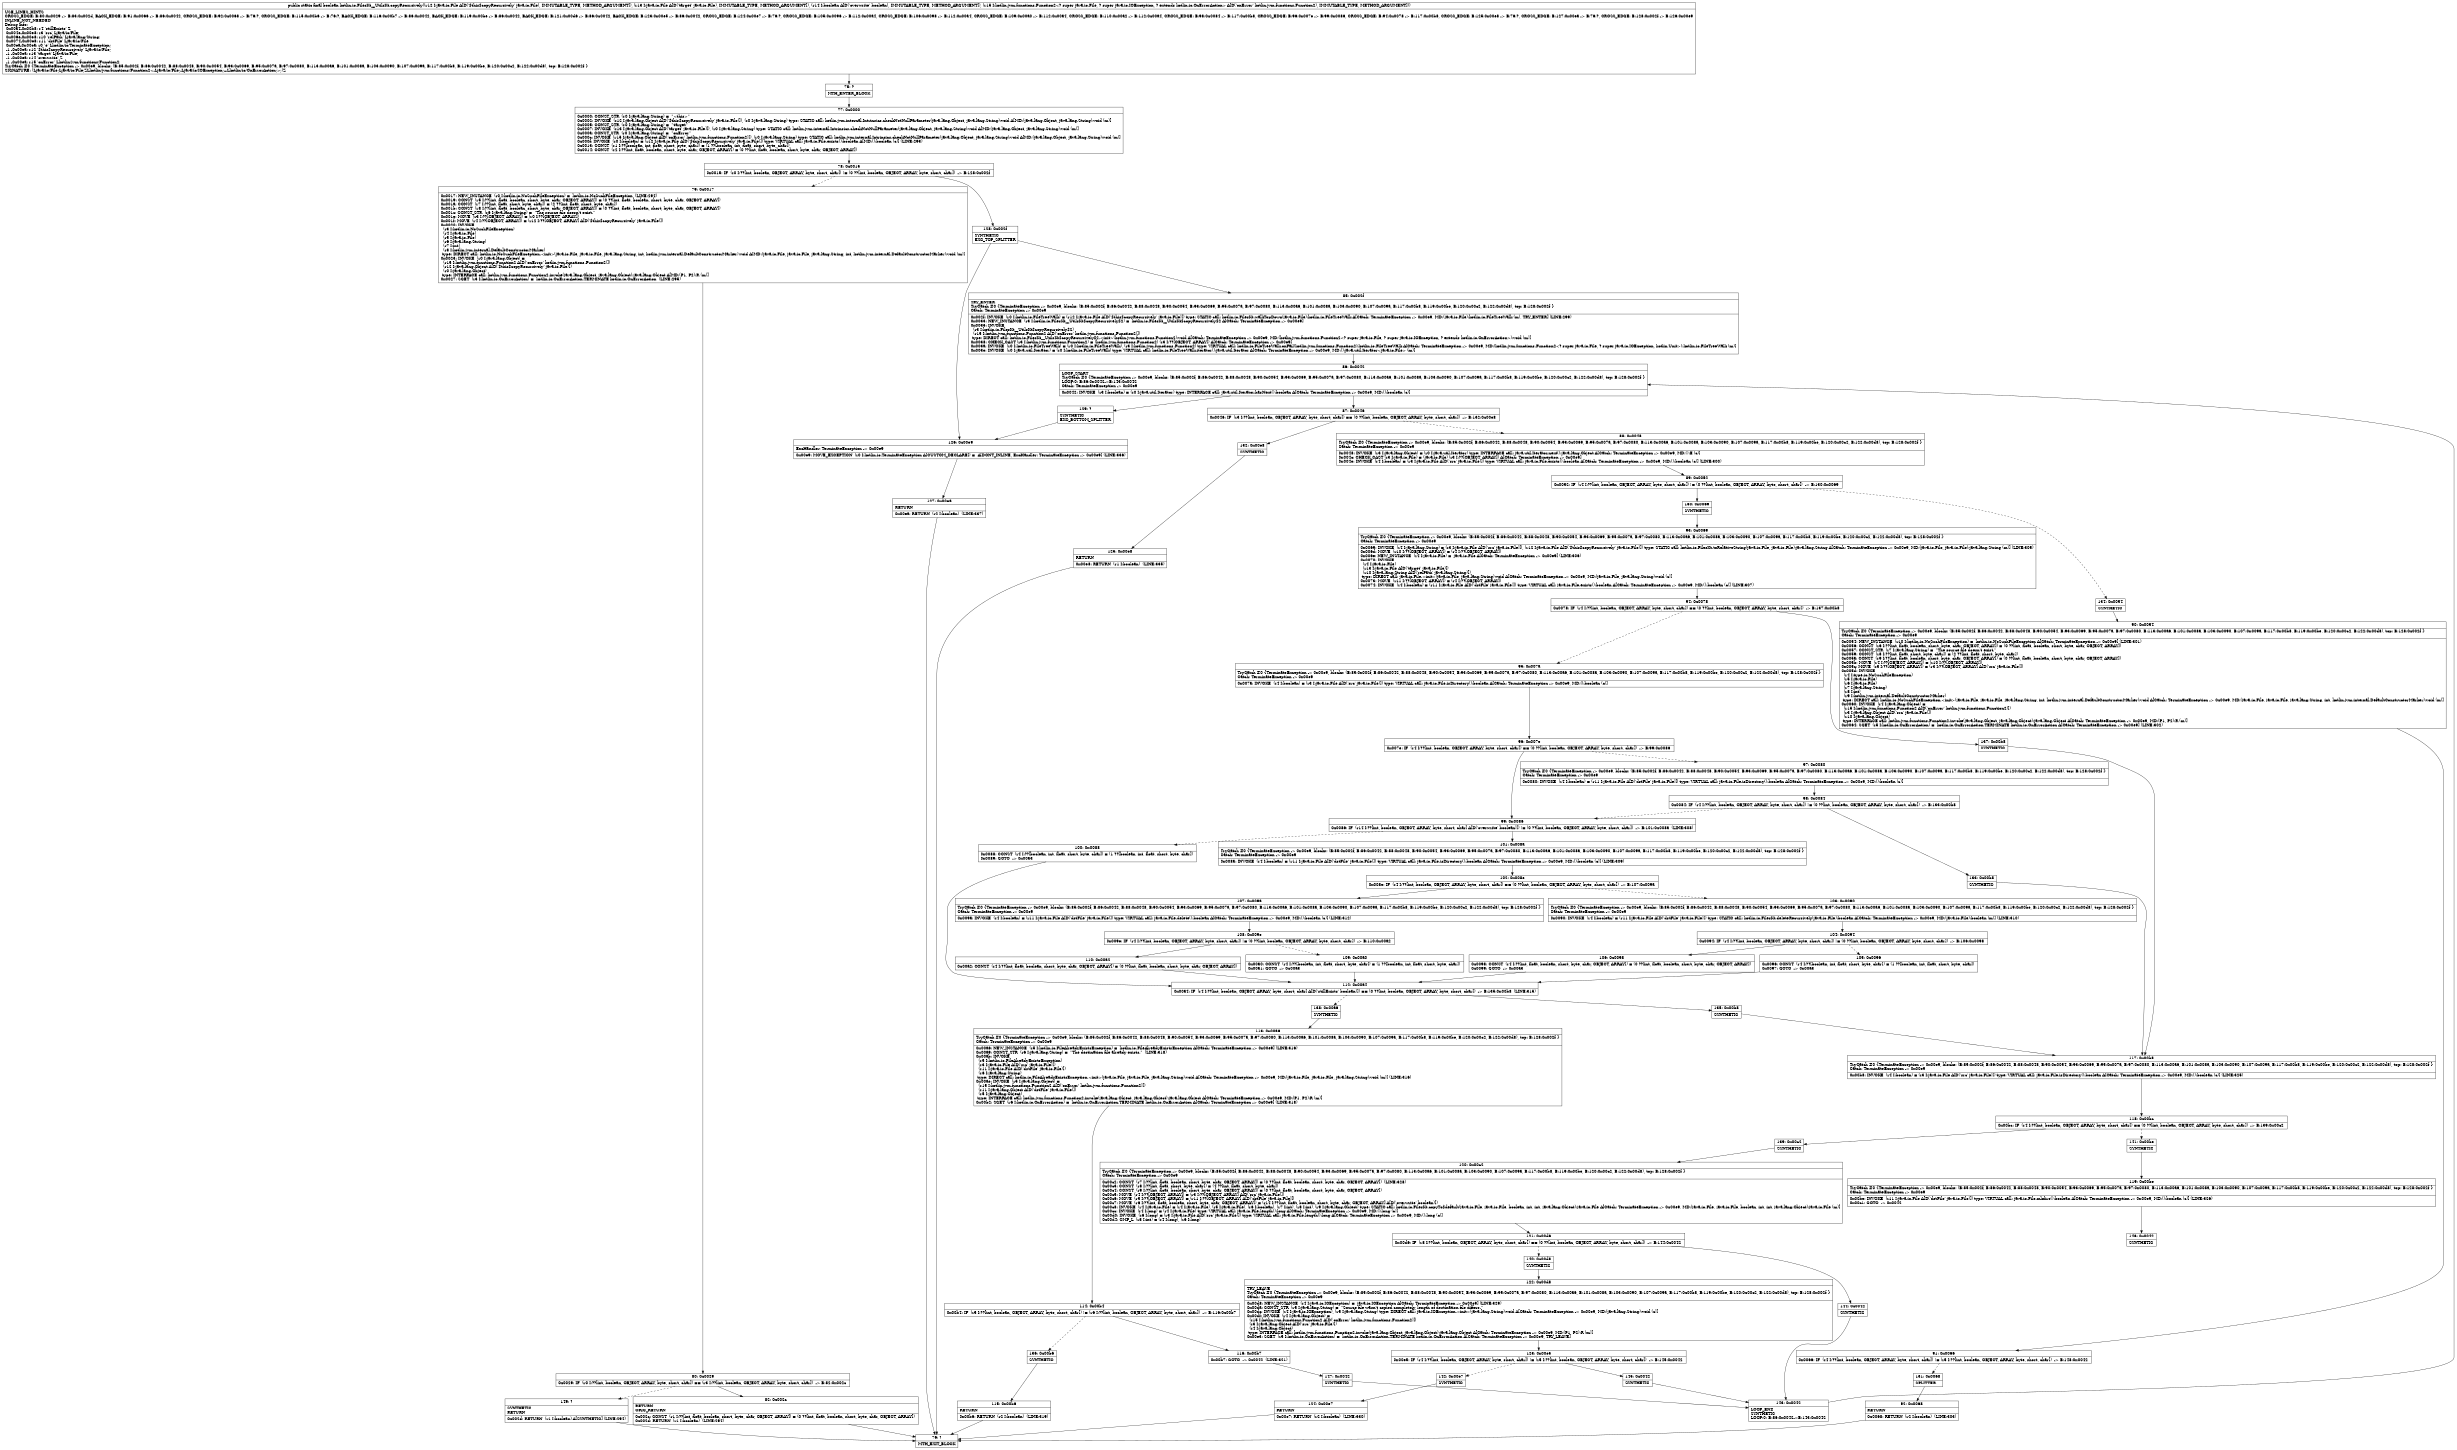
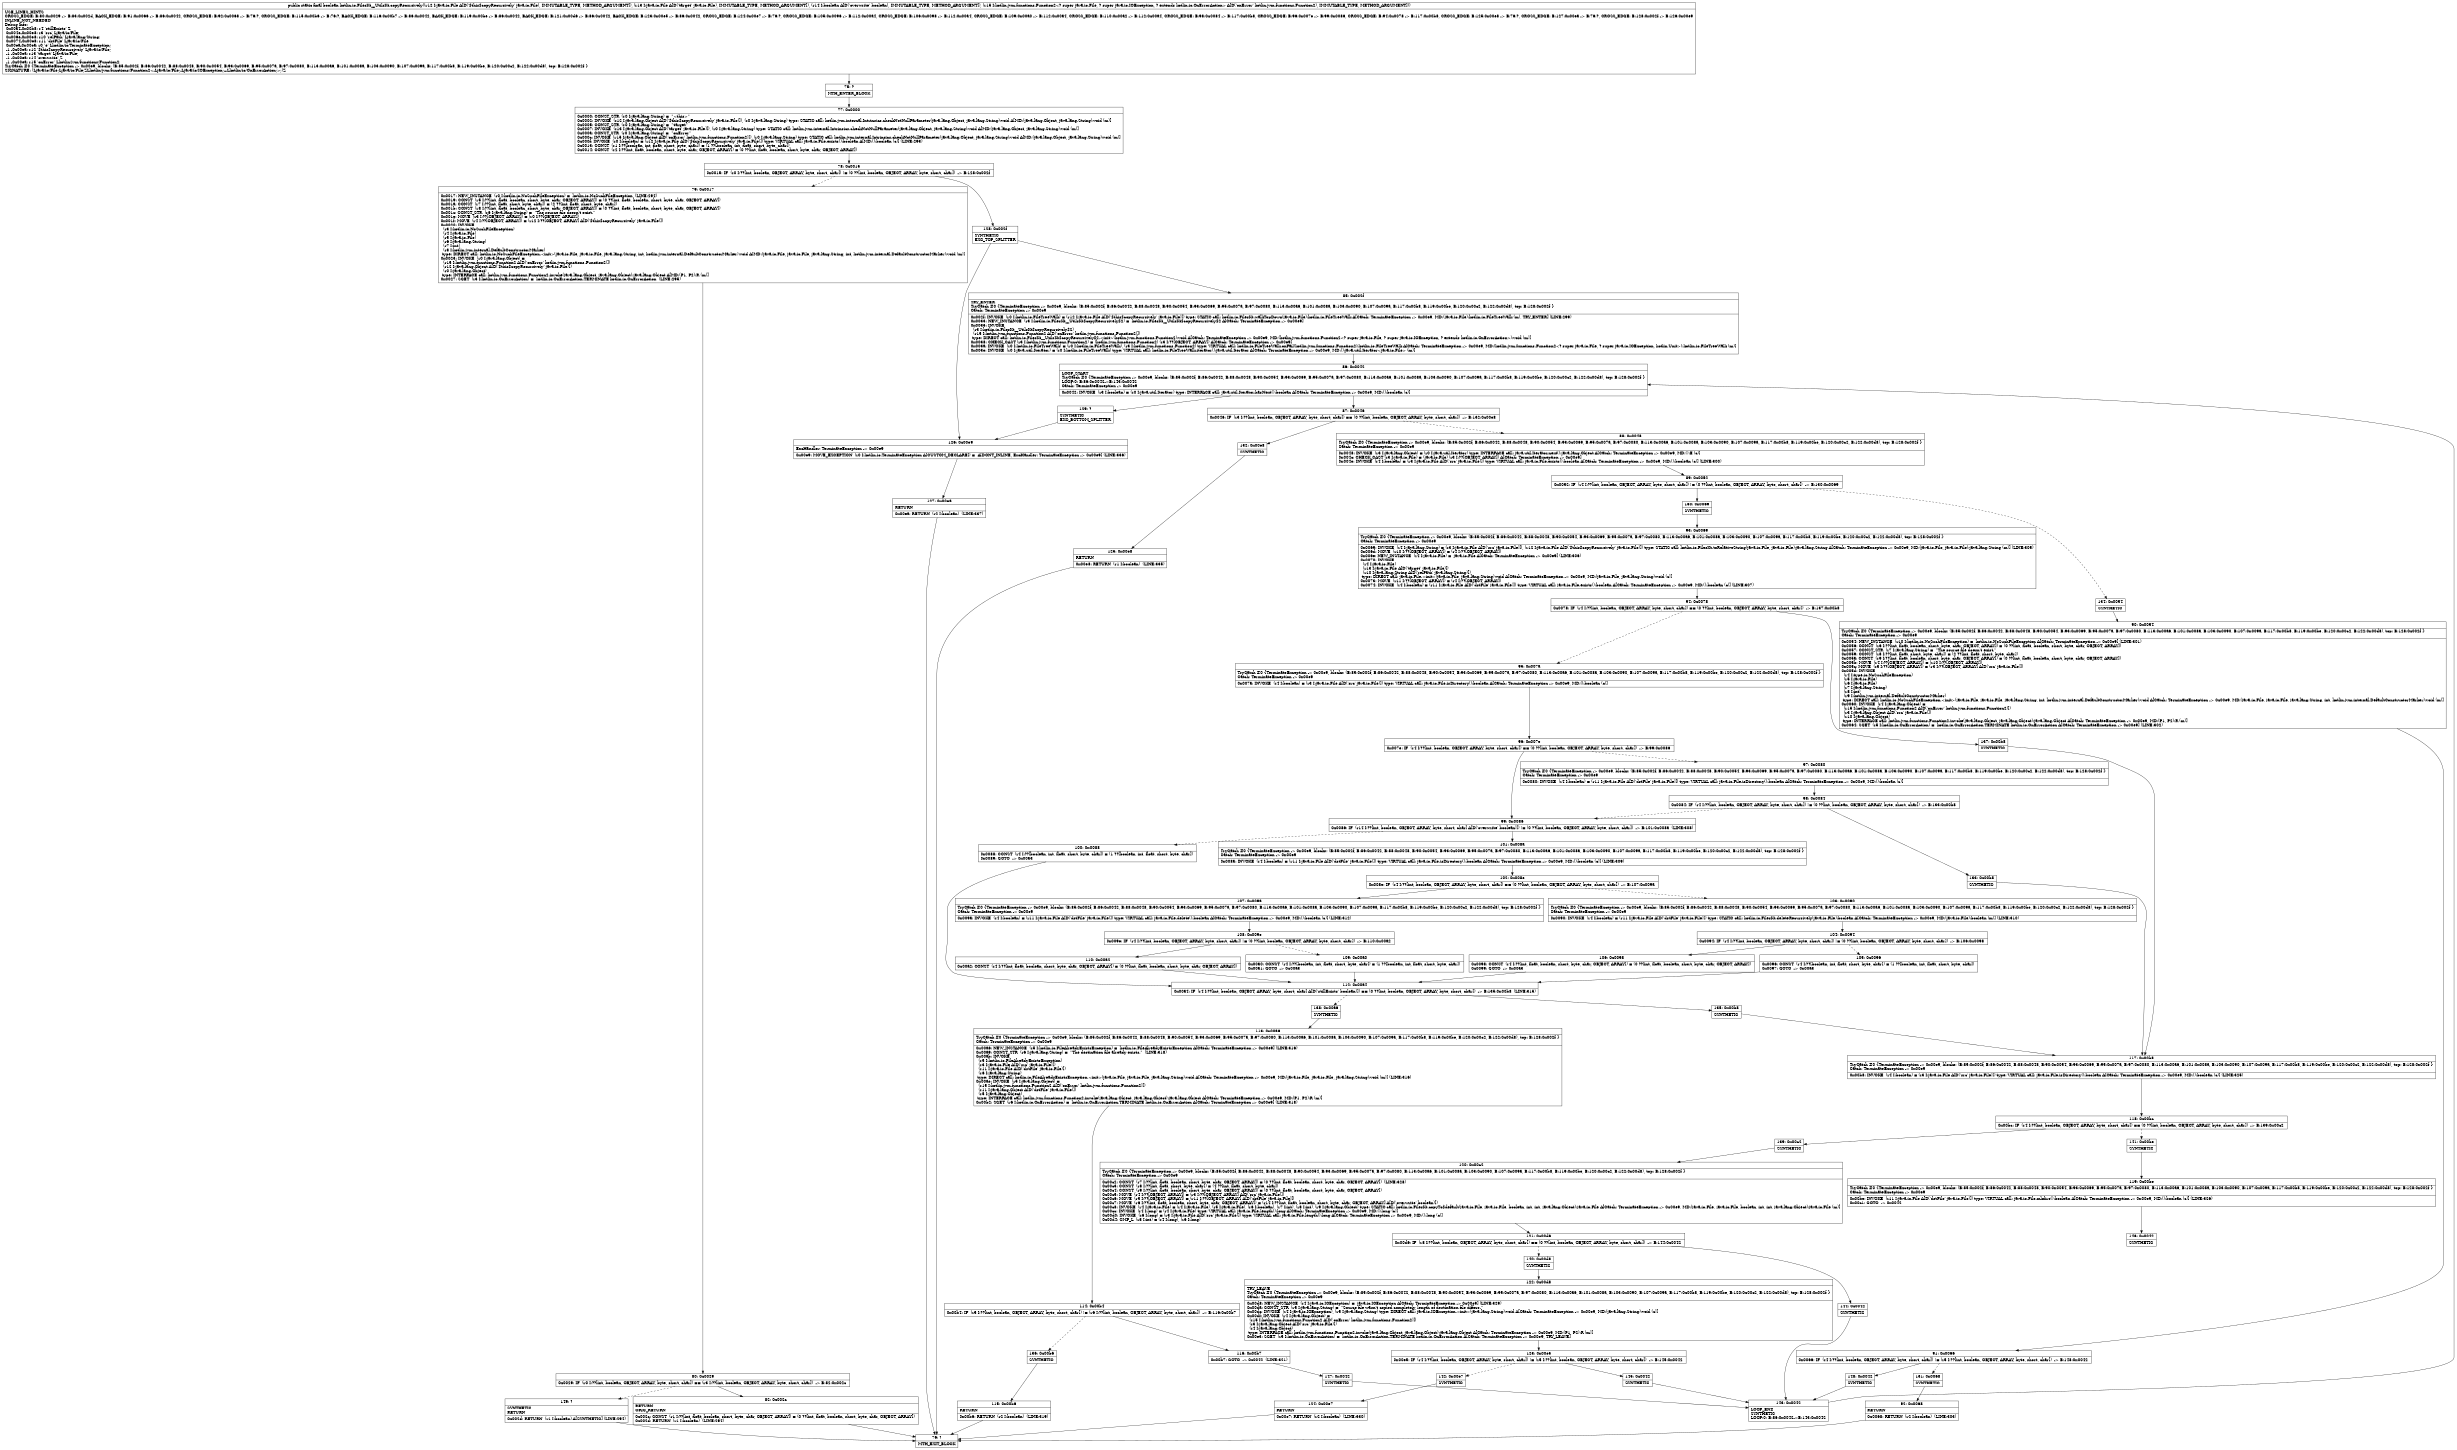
node "148: 0x0042": added
node "131: 0x0068": text "SPLITTER" -> "SYNTHETIC"
